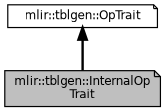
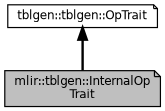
node "mlir::tblgen::OpTrait": label "mlir::tblgen::OpTrait" -> "tblgen::tblgen::OpTrait"
